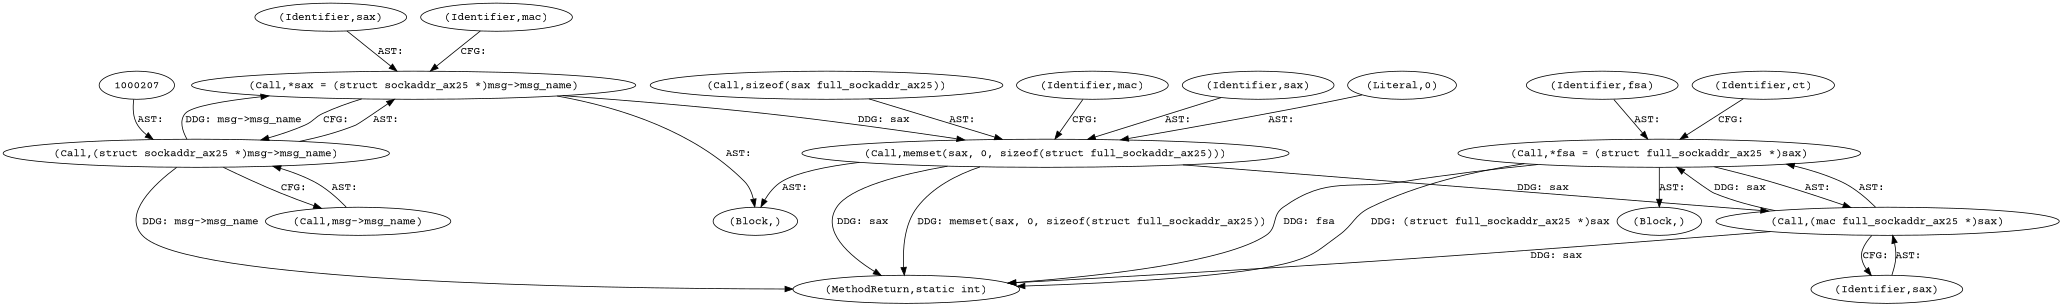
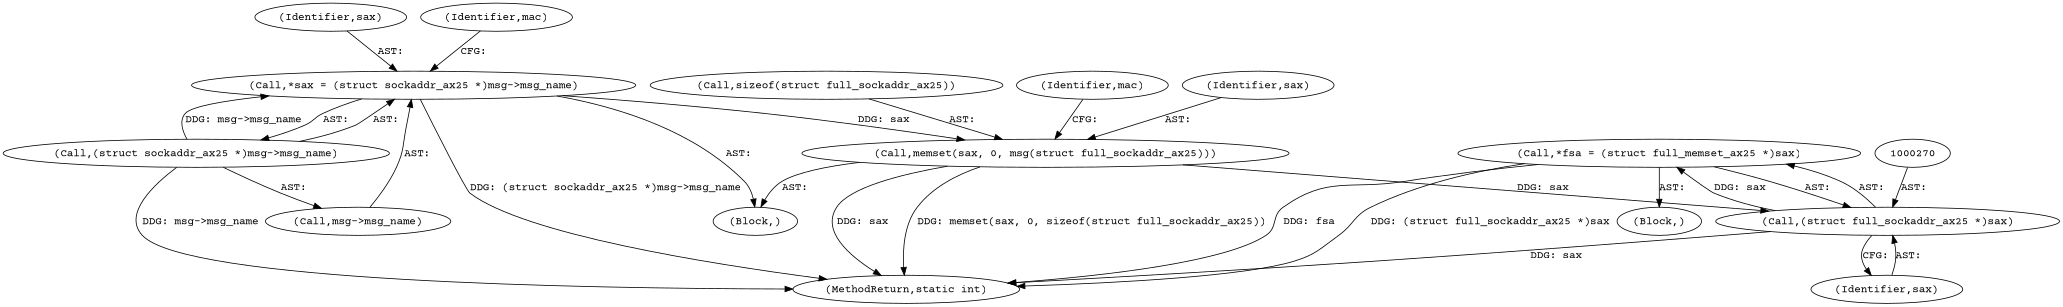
node "1000207": removed
node "(Call,sizeof(sax full_sockaddr_ax25))": label "(Call,sizeof(sax full_sockaddr_ax25))" -> "(Call,sizeof(struct full_sockaddr_ax25))"
node "(Literal,0)": removed
node "(Identifier,fsa)": removed
node "(Identifier,ct)": removed
edge "(Call,*sax = (struct sockaddr_ax25 *)msg->msg_name)" -> "(Call,(struct sockaddr_ax25 *)msg->msg_name)": label "CFG: " -> "AST: "
node "(Call,memset(sax, 0, sizeof(struct full_sockaddr_ax25)))": label "(Call,memset(sax, 0, sizeof(struct full_sockaddr_ax25)))" -> "(Call,memset(sax, 0, msg(struct full_sockaddr_ax25)))"
node "(Call,*fsa = (struct full_sockaddr_ax25 *)sax)": label "(Call,*fsa = (struct full_sockaddr_ax25 *)sax)" -> "(Call,*fsa = (struct full_memset_ax25 *)sax)"
node "1000270": added
edge "(Call,msg->msg_name)" -> "(Call,(struct sockaddr_ax25 *)msg->msg_name)": now "(Call,msg->msg_name)" -> "(Call,*sax = (struct sockaddr_ax25 *)msg->msg_name)"
edge "(Call,(struct sockaddr_ax25 *)msg->msg_name)" -> "(Call,msg->msg_name)": label "CFG: " -> "AST: "
node "(Call,(mac full_sockaddr_ax25 *)sax)": label "(Call,(mac full_sockaddr_ax25 *)sax)" -> "(Call,(struct full_sockaddr_ax25 *)sax)"
edge "(Call,*sax = (struct sockaddr_ax25 *)msg->msg_name)" -> "(MethodReturn,static int)": added, label "DDG: (struct sockaddr_ax25 *)msg->msg_name"
